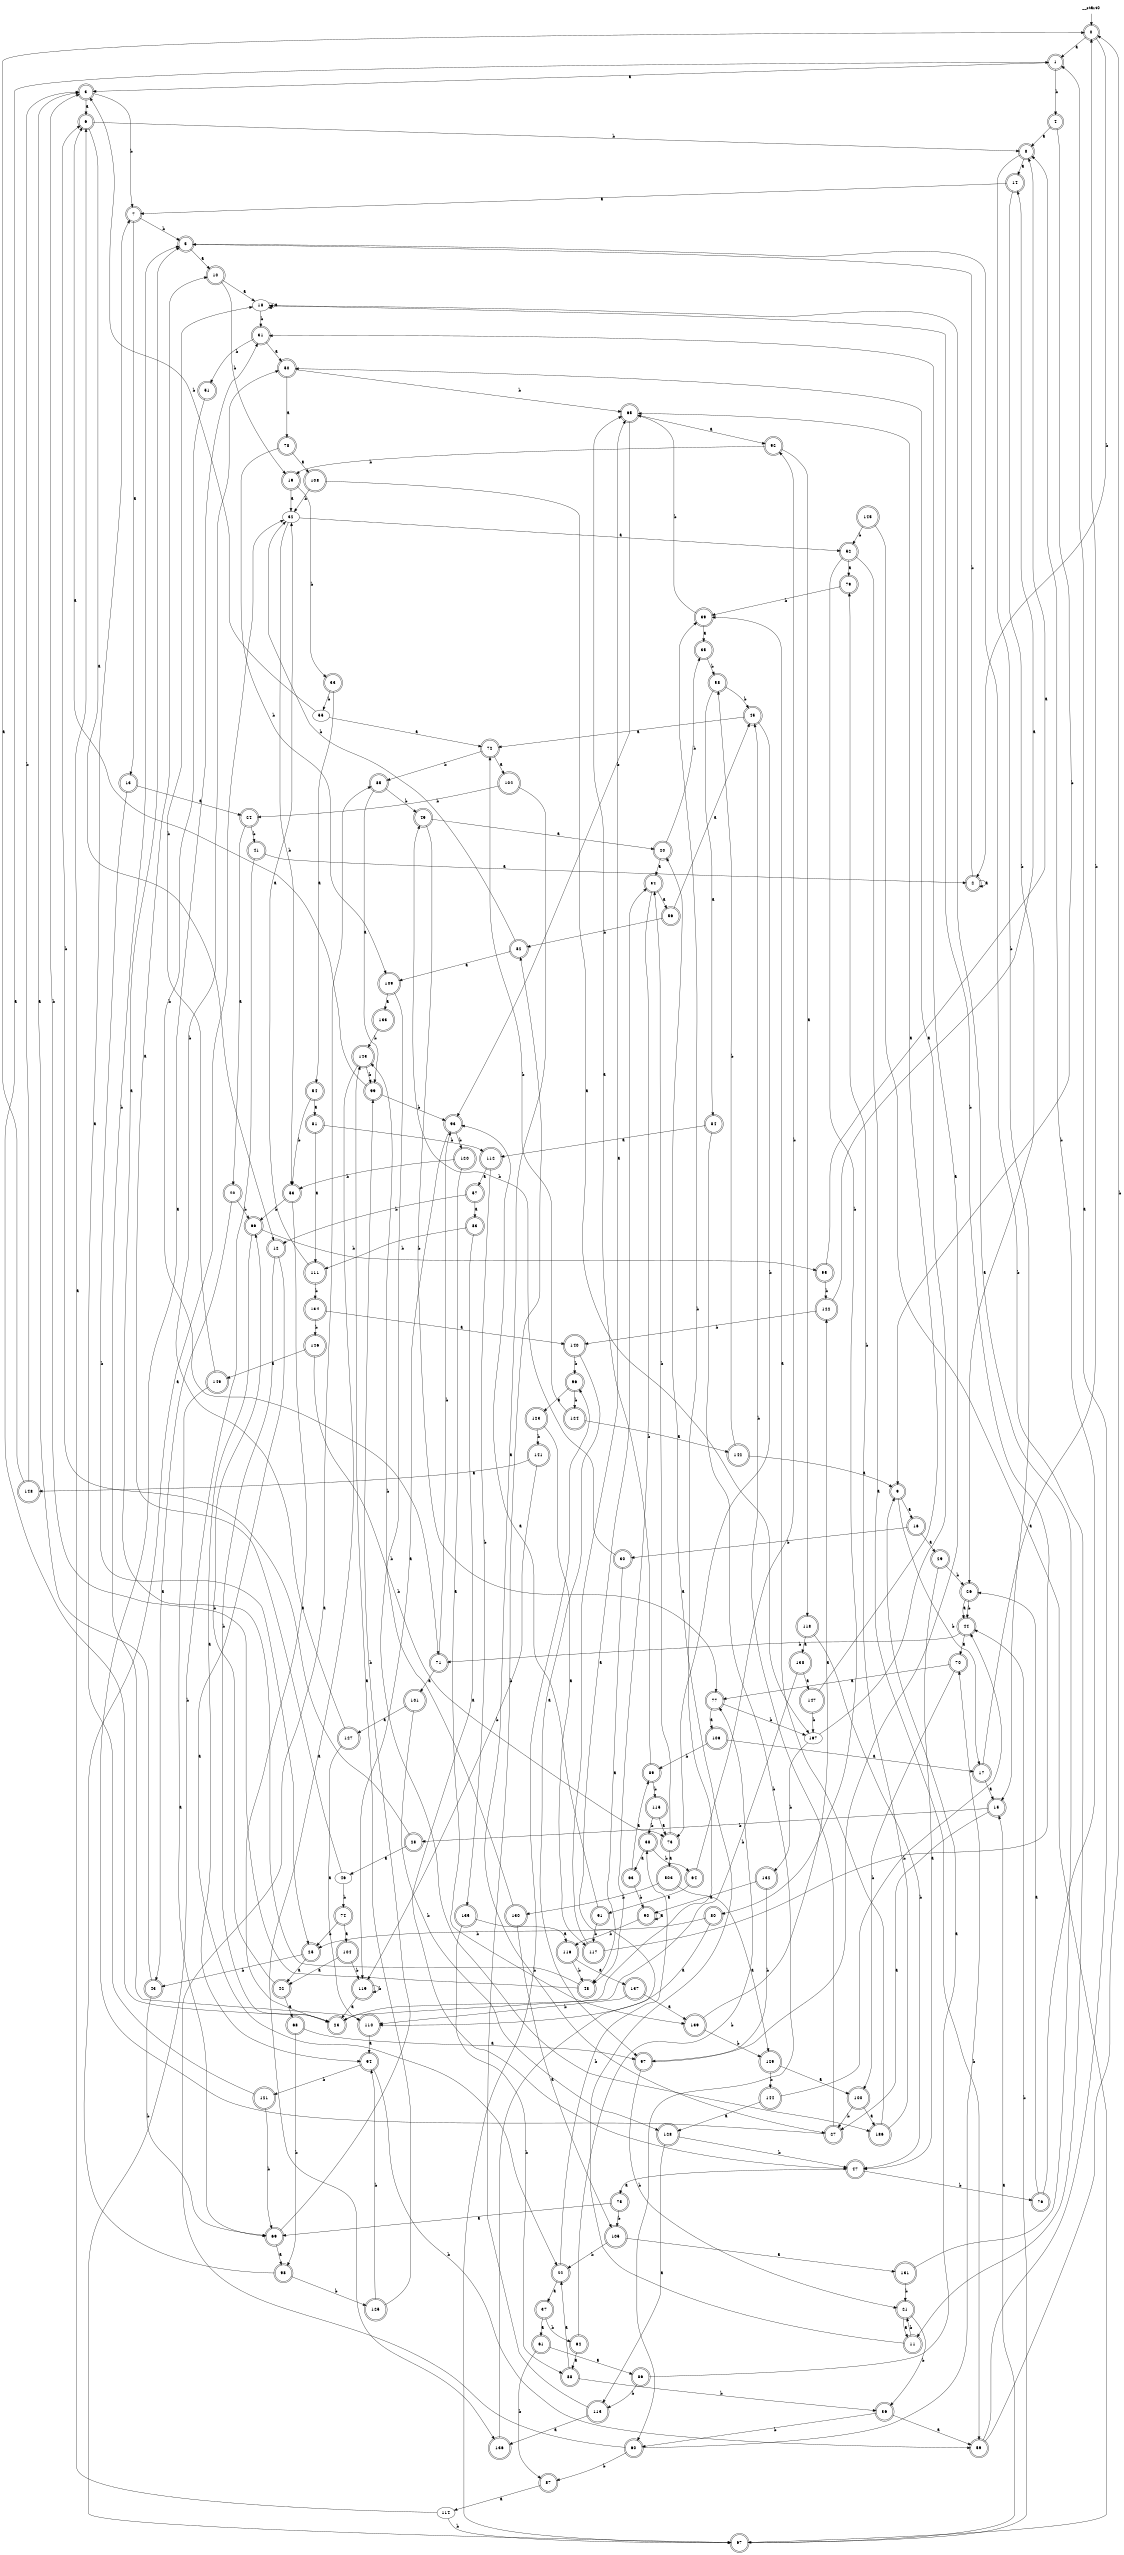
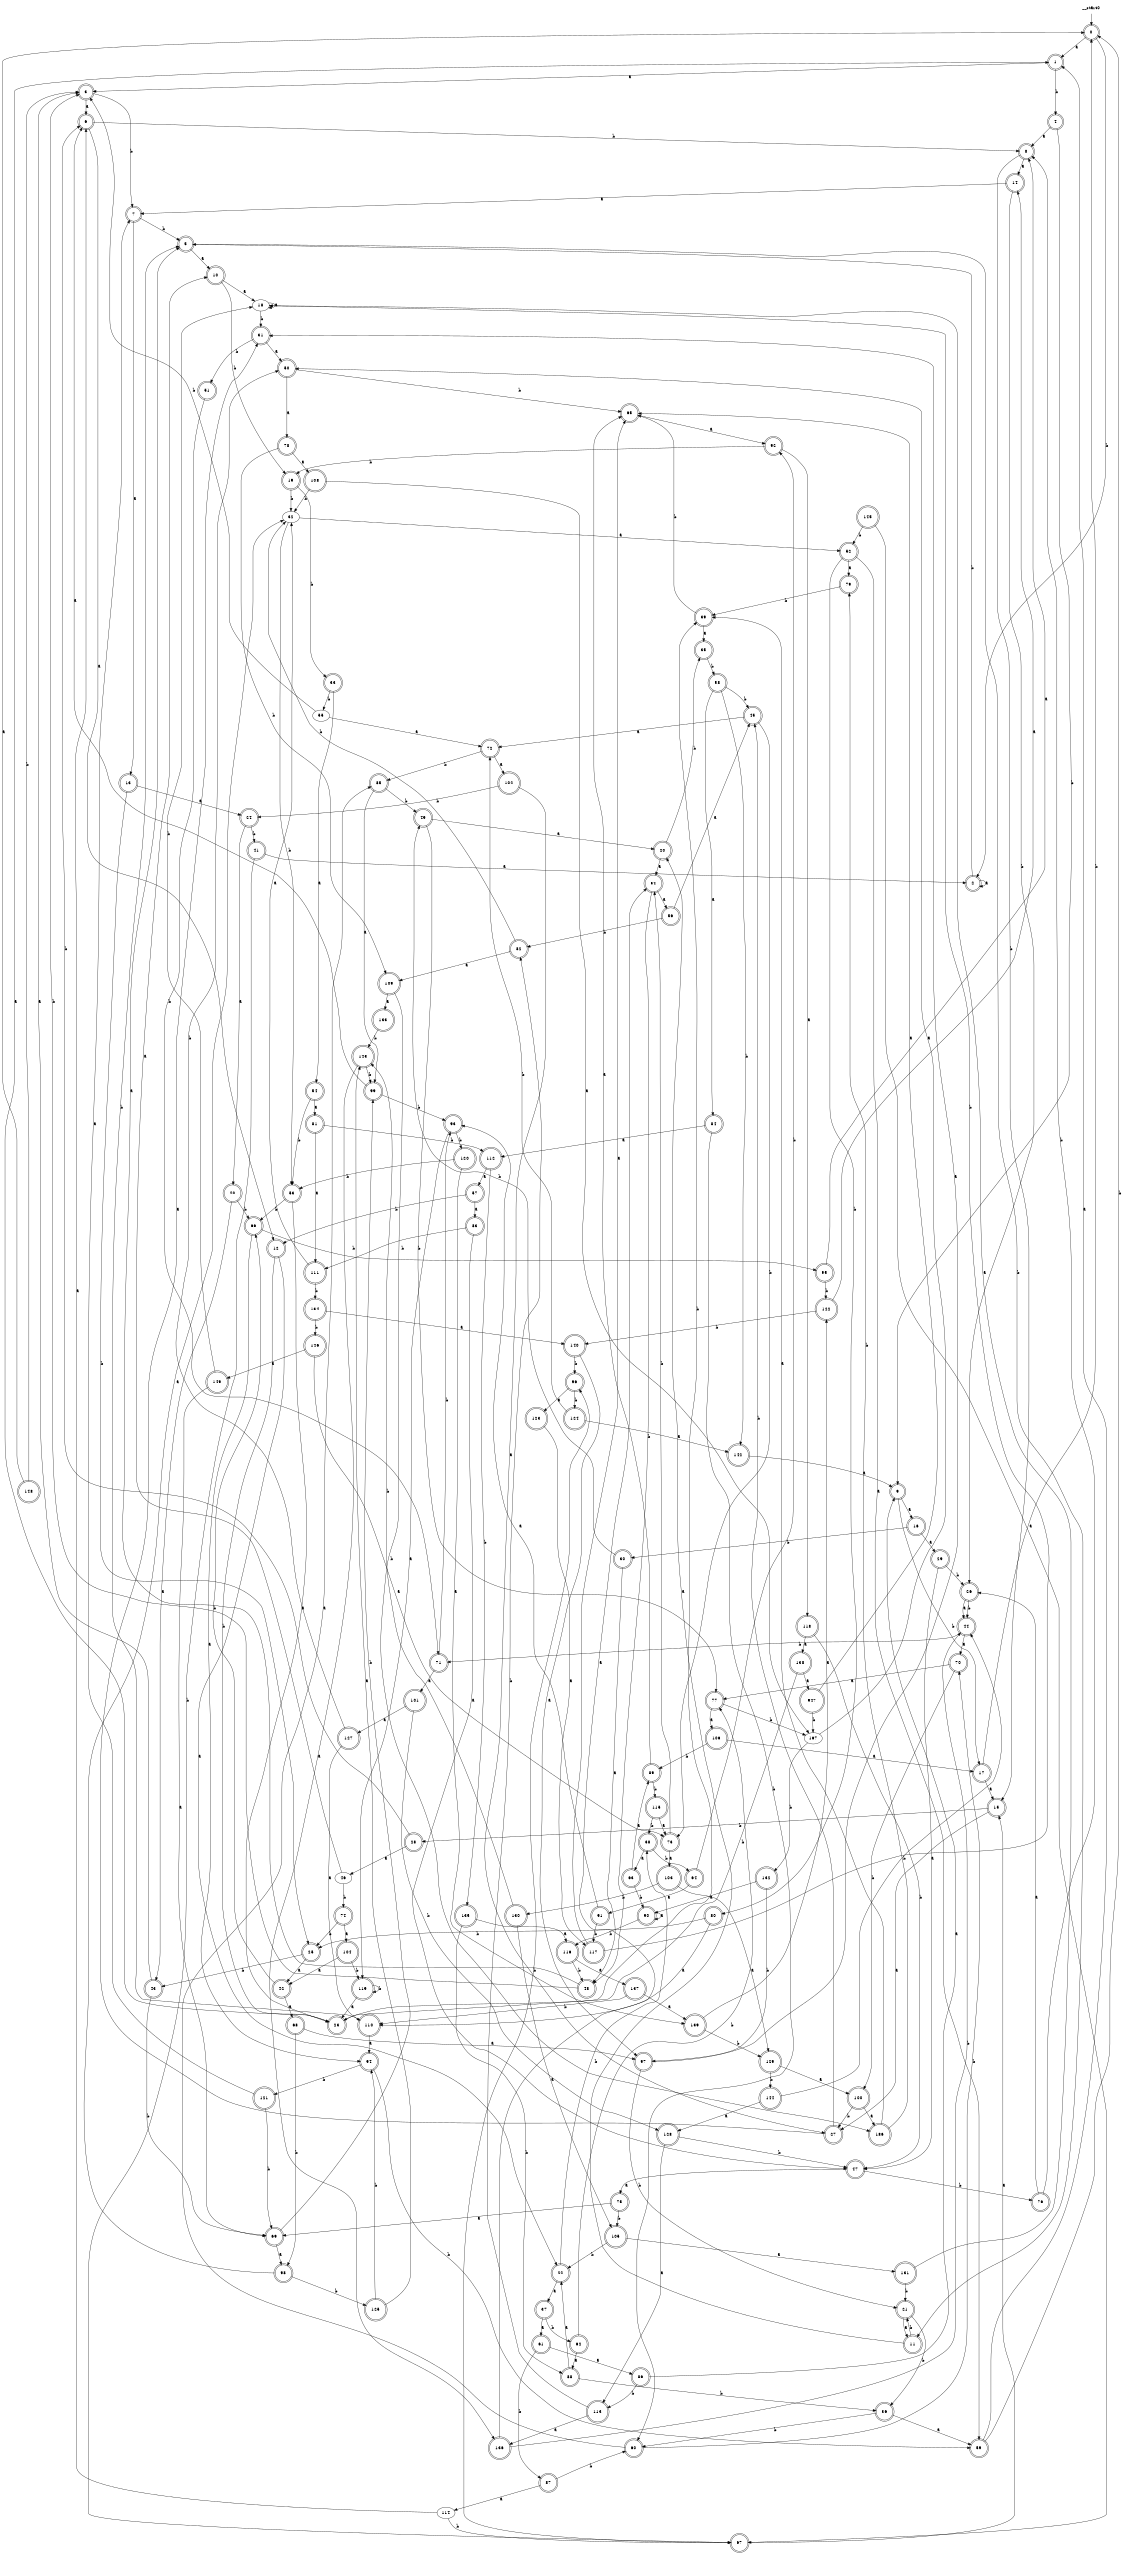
edge "19" -> "32": label "a" -> "b"
edge "65" -> "93": removed, label "b"
edge "142" -> "58": reversed
node "141": removed
edge "146" -> "73": label "b" -> "a"
node "147": label "147" -> "947"
node "503": label "503" -> "103"
edge "67" -> "44": now "136" -> "44"
edge "60" -> "87": reversed
